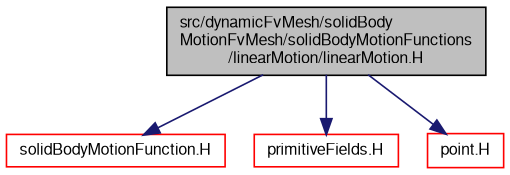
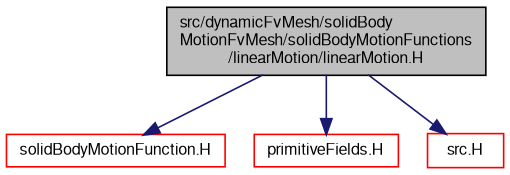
node "point.H": label "point.H" -> "src.H"
